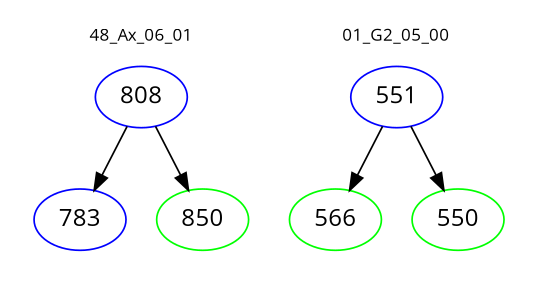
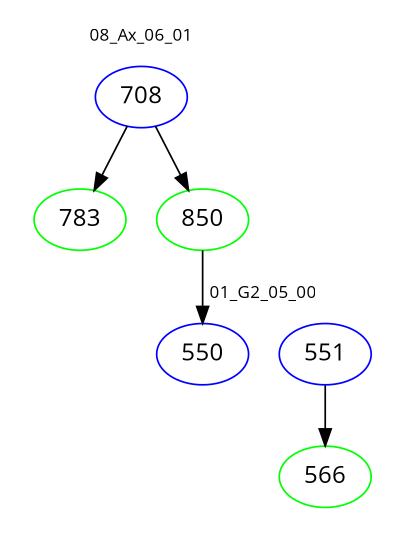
cluster "48_Ax_06_01": label "48_Ax_06_01" -> "08_Ax_06_01"
node "808": label "808" -> "708"
edge "551" -> "550": now "850" -> "550"
node "783": color blue -> green
node "550": color green -> blue
